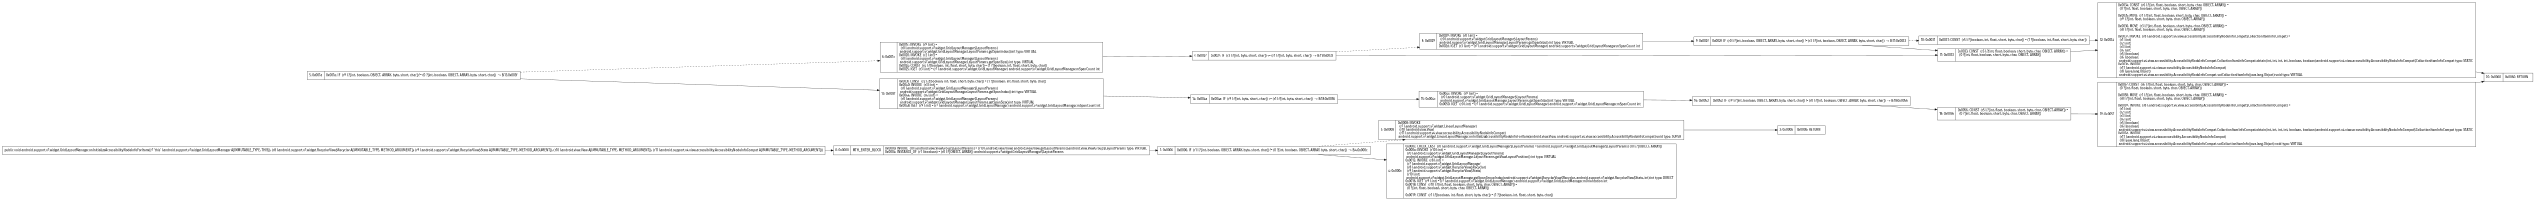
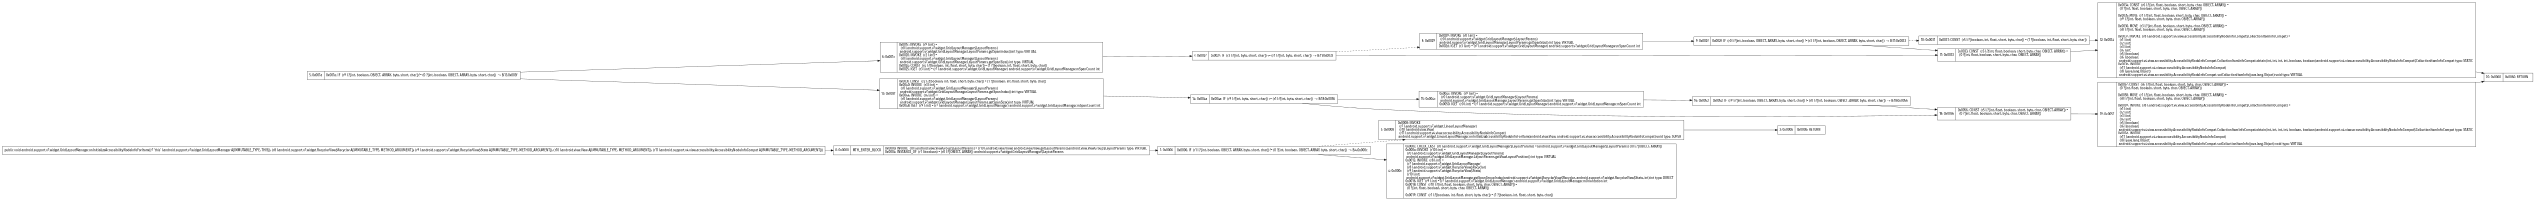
edge "5: 0x001a" -> "6: 0x001c": style dashed -> solid
edge "14: 0x004a" -> "18: 0x0056": added
